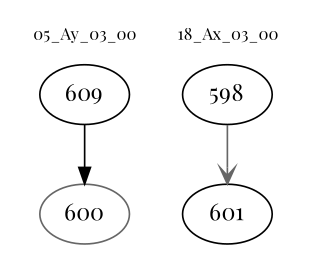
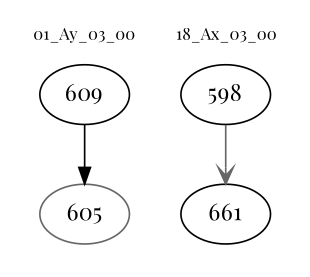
cluster "05_Ay_03_00": label "05_Ay_03_00" -> "01_Ay_03_00"
node "600": label "600" -> "605"
node "601": label "601" -> "661"
